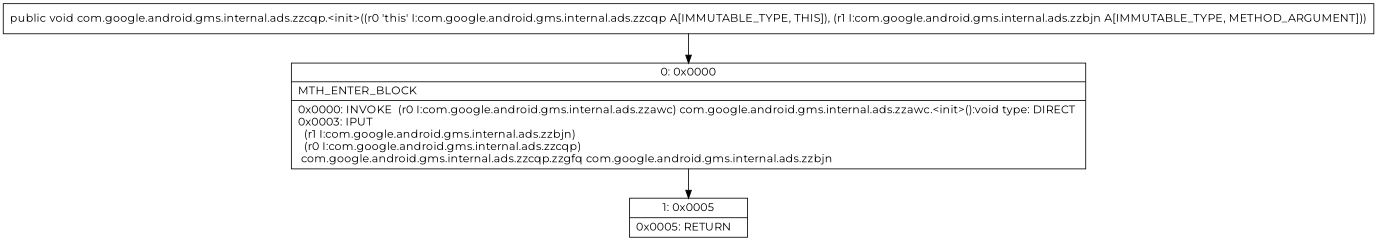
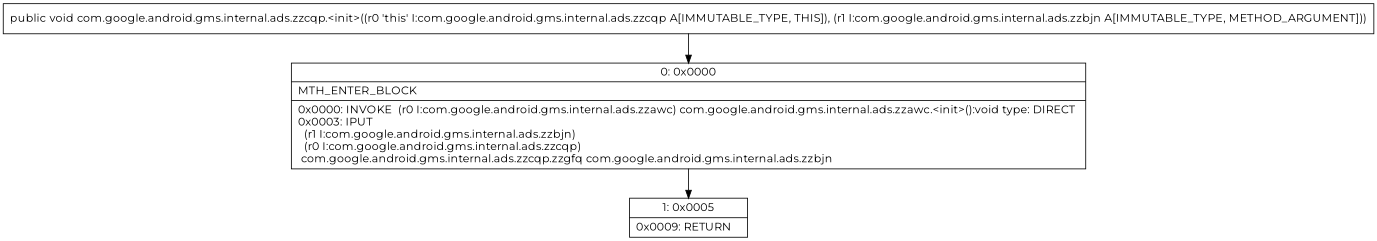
node "1: 0x0005": text "0x0005: RETURN" -> "0x0009: RETURN"
